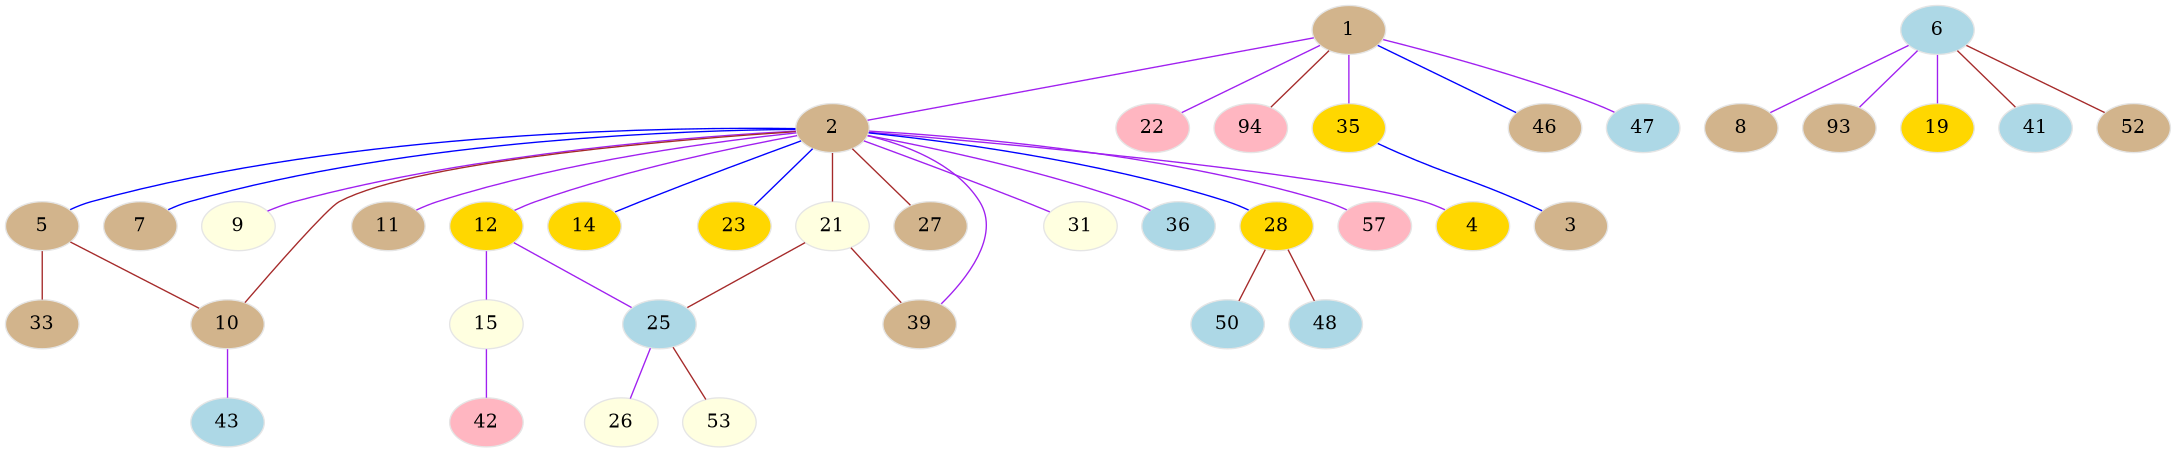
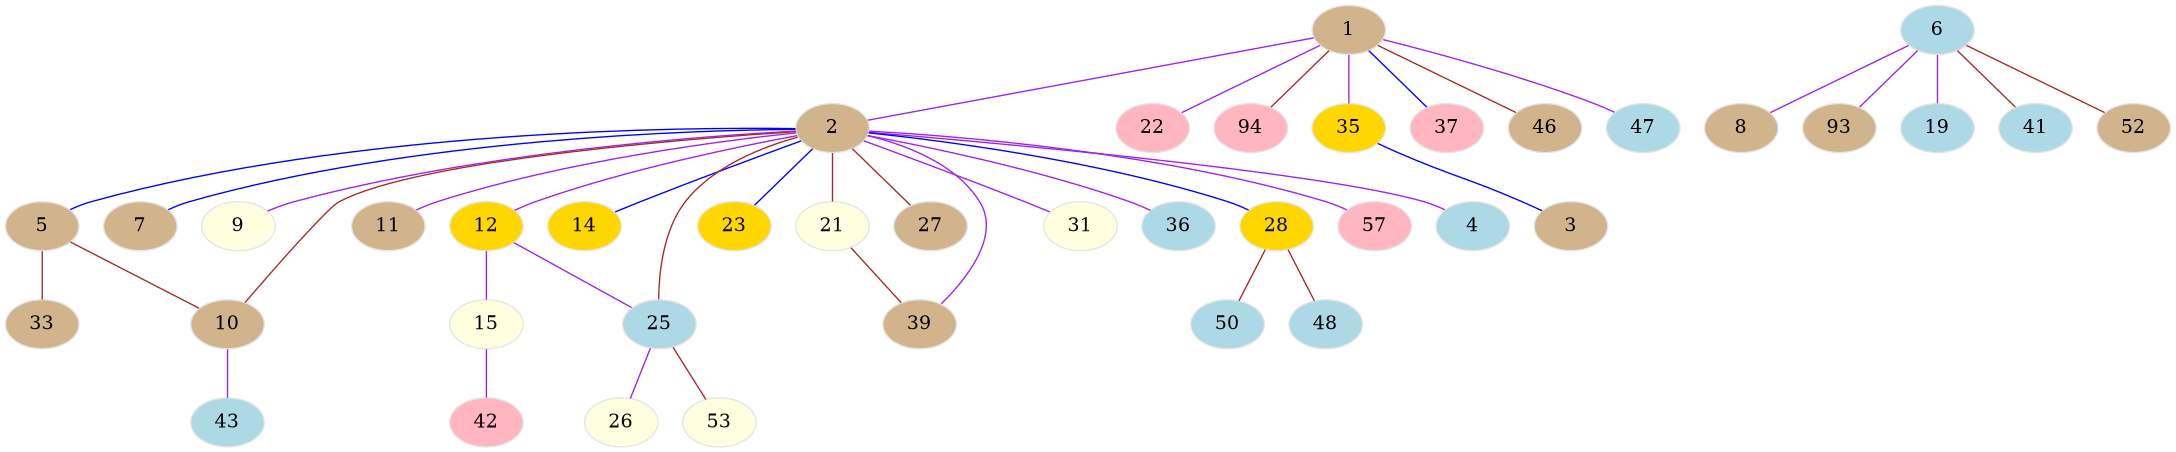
edge "1" -- "46": color blue -> brown
node "37": added
node "19": fillcolor gold -> lightblue
node "4": fillcolor gold -> lightblue
edge "21" -- "25": now "2" -- "25"
